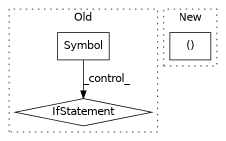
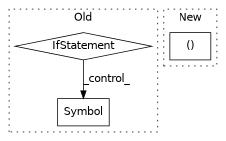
edge "Symbol" -> "IfStatement": reversed
